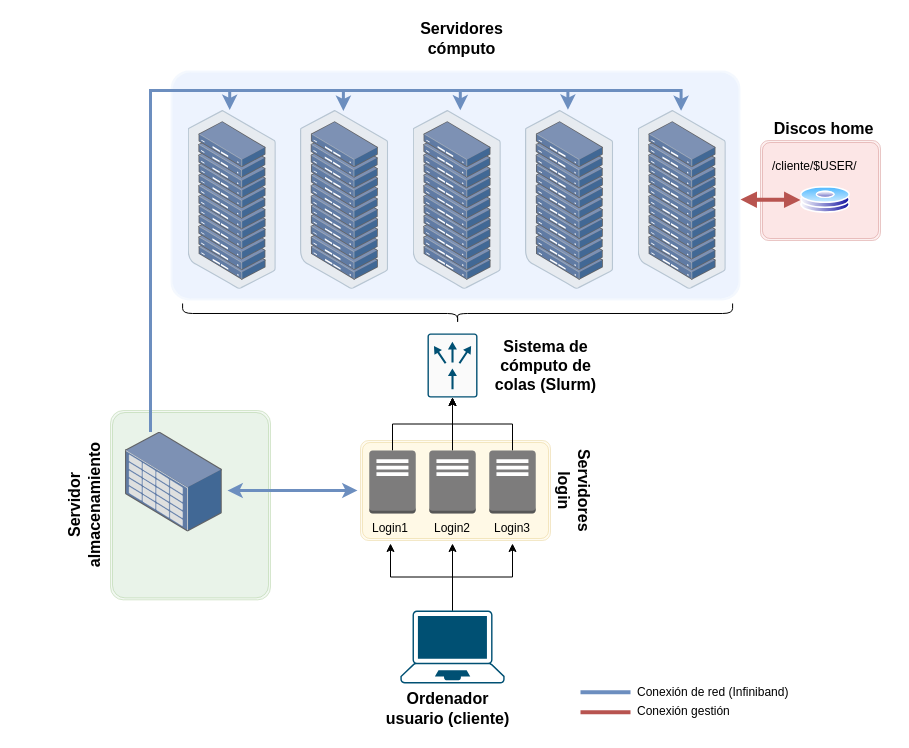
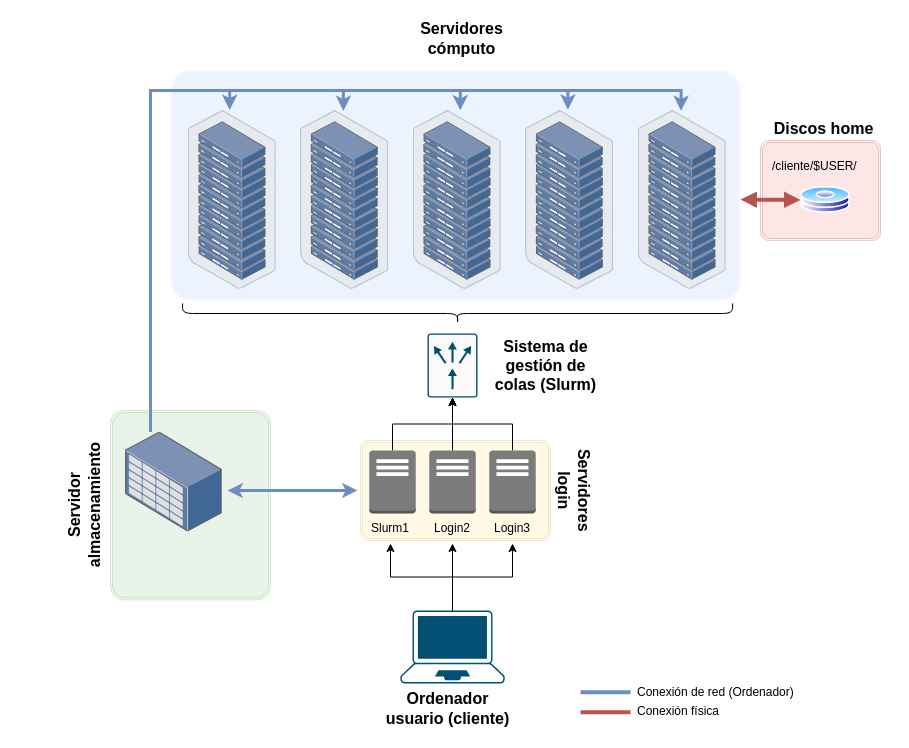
node "Sistema de cómputo de colas (Slurm)": label "Sistema de cómputo de colas (Slurm)" -> "Sistema de gestión de colas (Slurm)"
node "Login1": label "Login1" -> "Slurm1"
node "Conexión de red (Infiniband)": label "Conexión de red (Infiniband)" -> "Conexión de red (Ordenador)"
node "Conexión gestión": label "Conexión gestión" -> "Conexión física"
